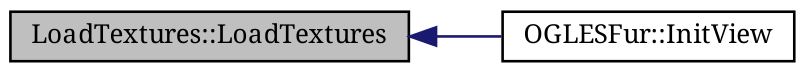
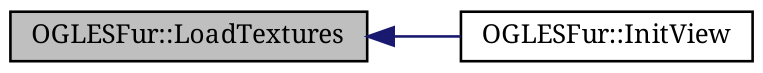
node "LoadTextures::LoadTextures": label "LoadTextures::LoadTextures" -> "OGLESFur::LoadTextures"
